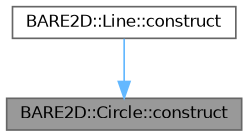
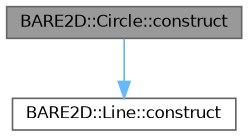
edge "BARE2D::Line::construct" -> "BARE2D::Circle::construct": reversed
